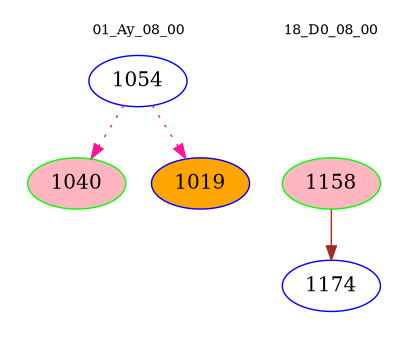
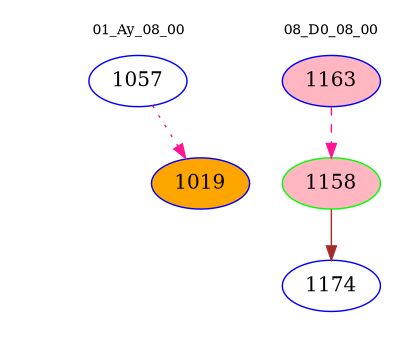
cluster "18_D0_08_00": label "18_D0_08_00" -> "08_D0_08_00"
node "1054": label "1054" -> "1057"
node "1163": added
node "1040": removed
